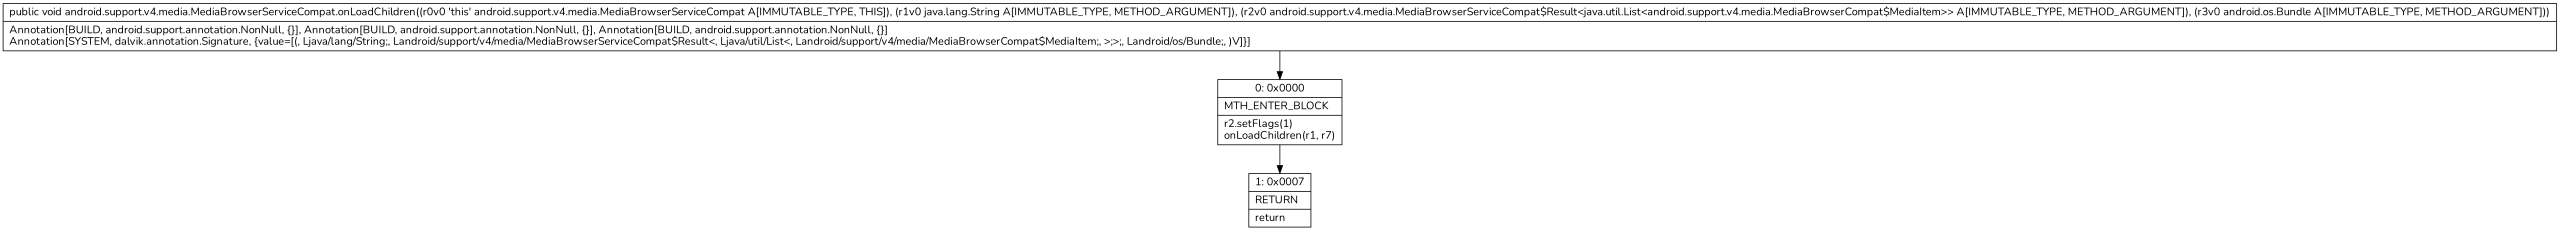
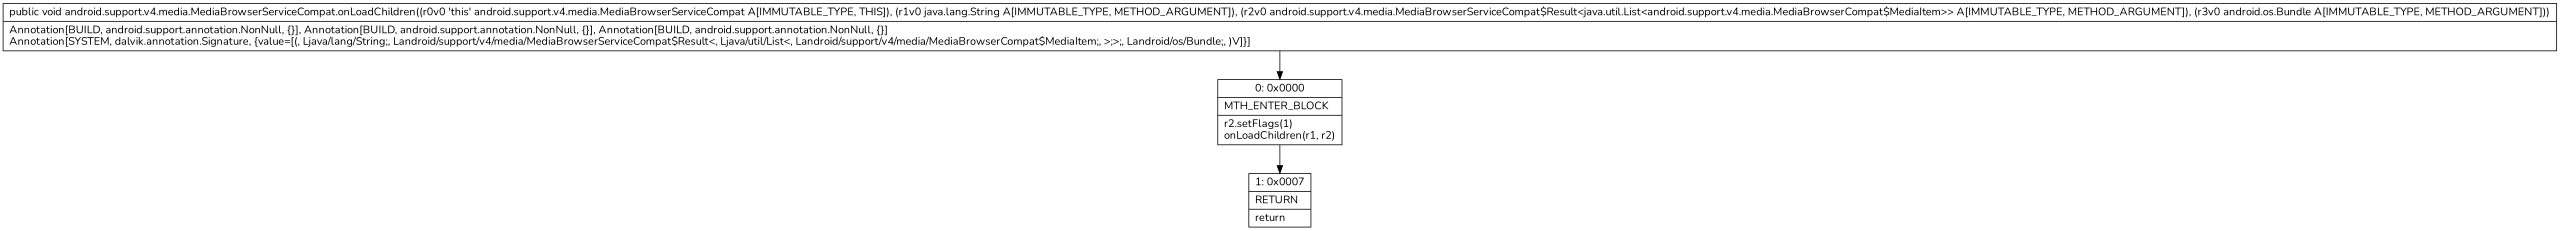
node "0: 0x0000": text "onLoadChildren(r1, r7)" -> "onLoadChildren(r1, r2)"
